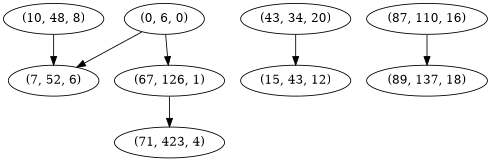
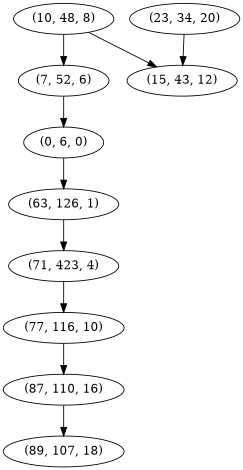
node "(43, 34, 20)": label "(43, 34, 20)" -> "(23, 34, 20)"
edge "(0, 6, 0)" -> "(7, 52, 6)": reversed
edge "(10, 48, 8)" -> "(15, 43, 12)": added
node "(67, 126, 1)": label "(67, 126, 1)" -> "(63, 126, 1)"
node "(89, 137, 18)": label "(89, 137, 18)" -> "(89, 107, 18)"
node "(77, 116, 10)": added
